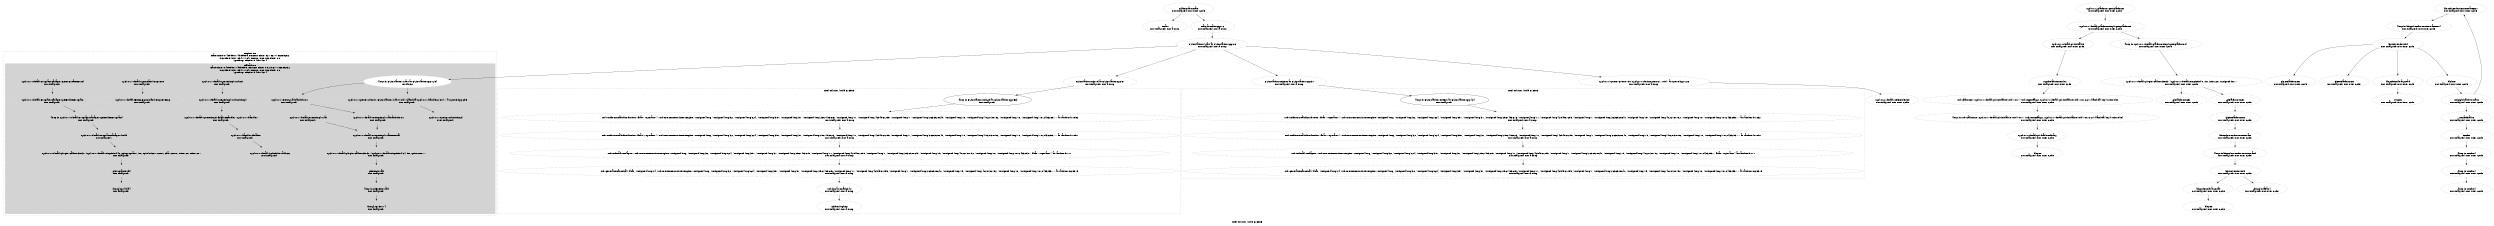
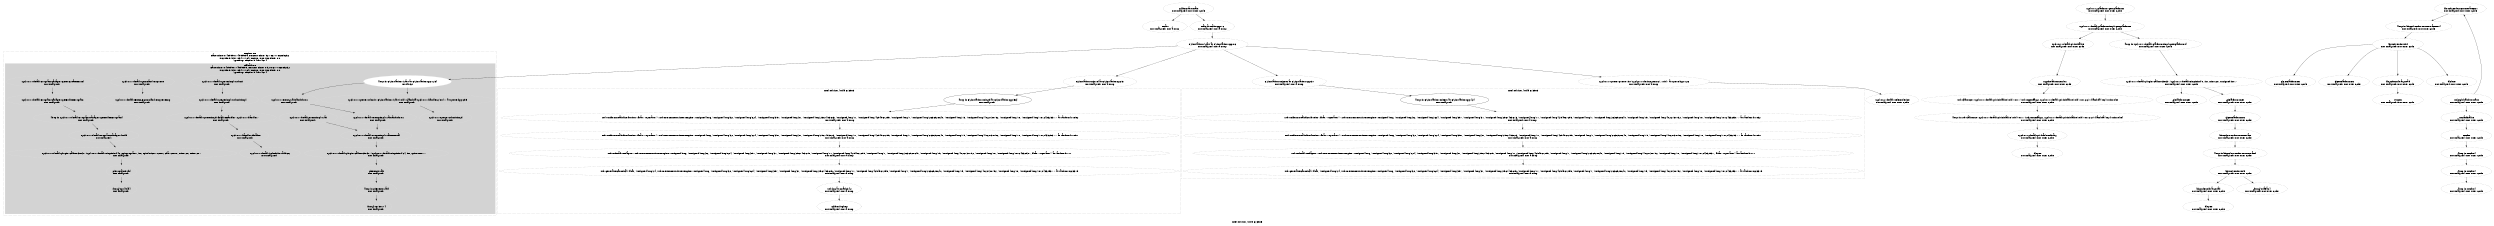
edge "dlclose Not Analyzed: Not User Code" -> "__do_global_dtors_aux Not Analyzed: Not User Code": removed
node "sycl::_V1::queue::submit_impl User Analyzed:": label "sycl::_V1::queue::submit_impl User Analyzed:" -> "sycl::_V1::queue::submit_impl Not Analyzed:"
